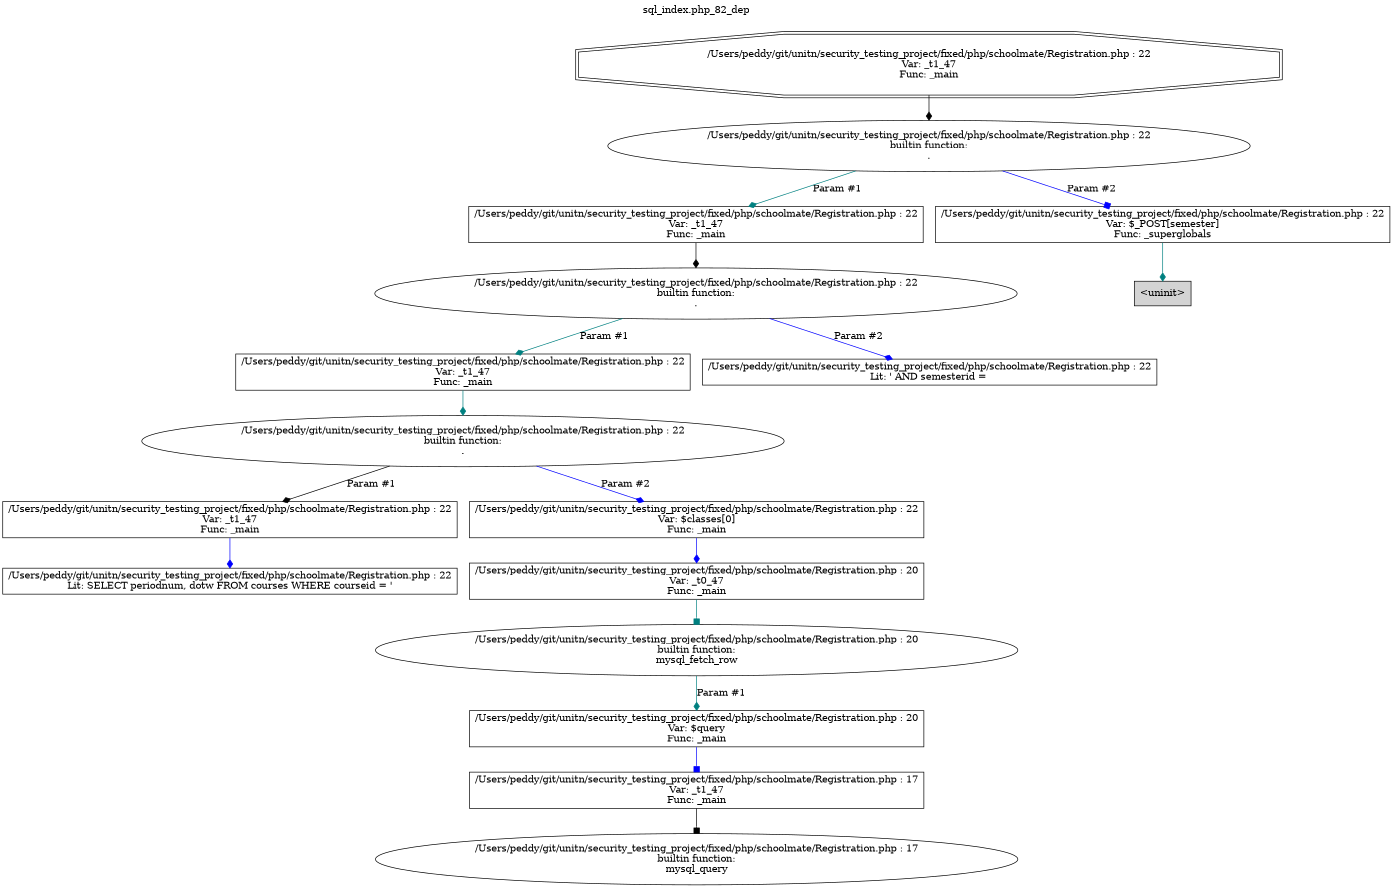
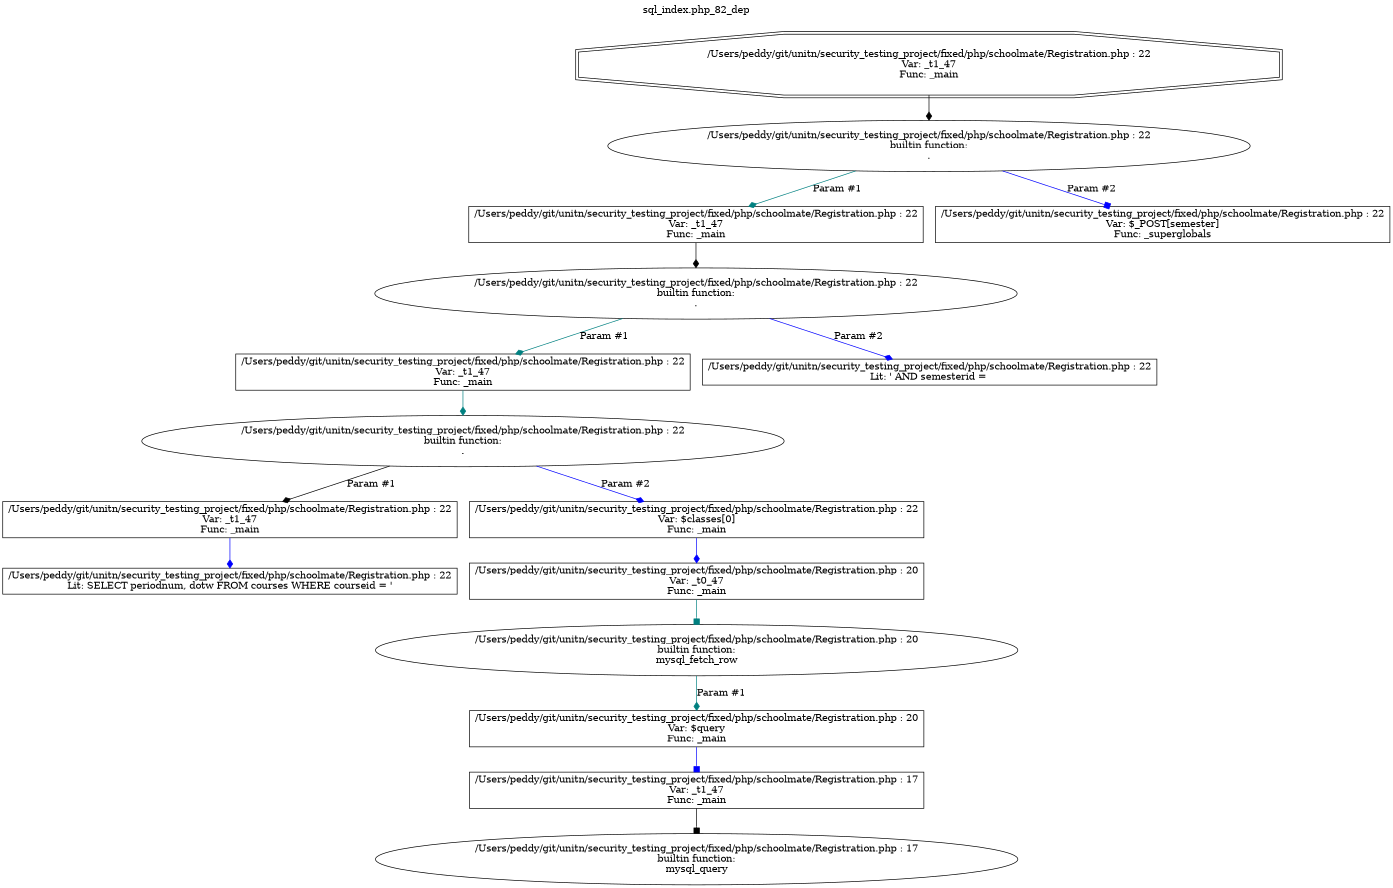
node "<uninit>": removed
